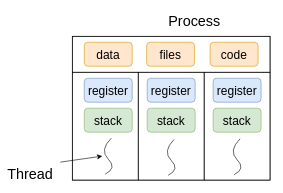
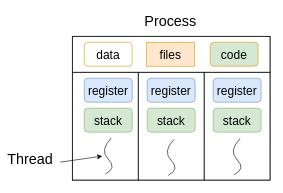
node "Process": moved (195, 21) -> (171, 21)
node "data": fillcolor #ffe6cc -> #ffffff
node "files": shape rounded rectangle -> rectangle
node "code": fillcolor #ffe6cc -> #d5e8d4
node "Thread": moved (30, 174) -> (30, 159)
